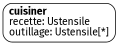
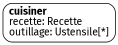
node "cuisiner": text "recette: Ustensile" -> "recette: Recette"
